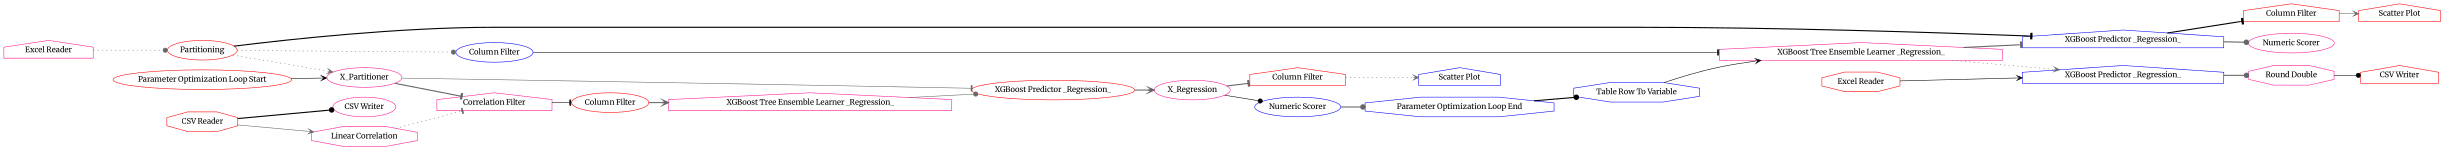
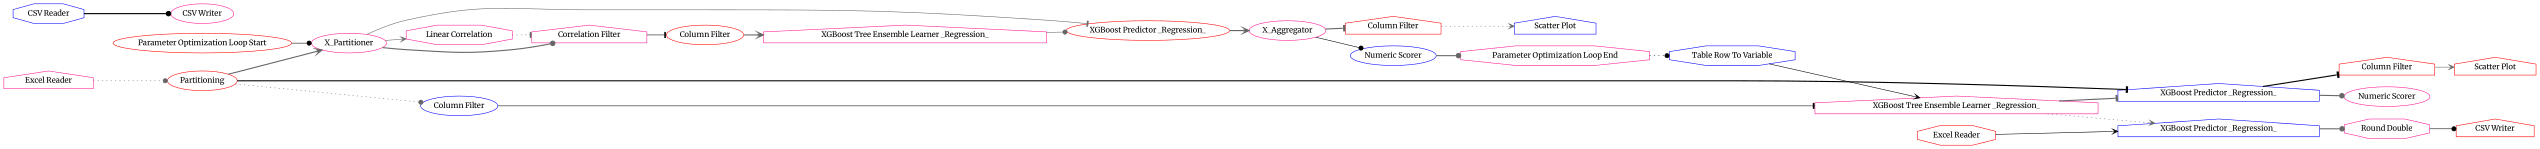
edge "Partitioning" -> "X_Partitioner": style dotted -> bold
edge "Parameter Optimization Loop Start" -> "X_Partitioner": arrowhead vee -> dot
edge "X_Partitioner" -> "Correlation Filter": arrowhead tee -> dot
node "X_Regression": label "X_Regression" -> "X_Aggregator"
edge "Parameter Optimization Loop End" -> "Table Row To Variable": style bold -> dotted
node "Parameter Optimization Loop End": color blue -> deeppink
node "CSV Reader": color red -> blue
edge "CSV Reader" -> "Linear Correlation": now "X_Partitioner" -> "Linear Correlation"
